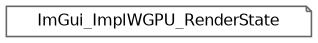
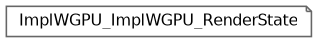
node "ImGui_ImplWGPU_RenderState": label "ImGui_ImplWGPU_RenderState" -> "ImplWGPU_ImplWGPU_RenderState"
